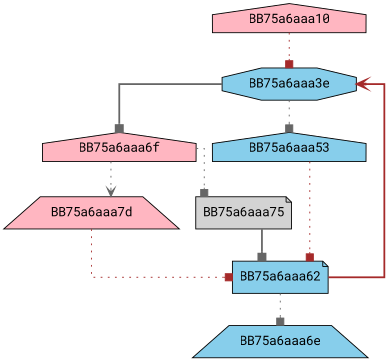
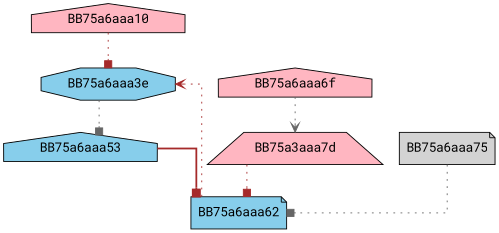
edge "BB75a6aaa3e" -> "BB75a6aaa6f": removed
edge "BB75a6aaa6f" -> "BB75a6aaa75": removed
edge "BB75a6aaa62" -> "BB75a6aaa3e": style bold -> dotted
edge "BB75a6aaa53" -> "BB75a6aaa62": style dotted -> bold
node "BB75a6aaa7d": label "BB75a6aaa7d" -> "BB75a3aaa7d"
edge "BB75a6aaa75" -> "BB75a6aaa62": style bold -> dotted
node "BB75a6aaa6e": removed
